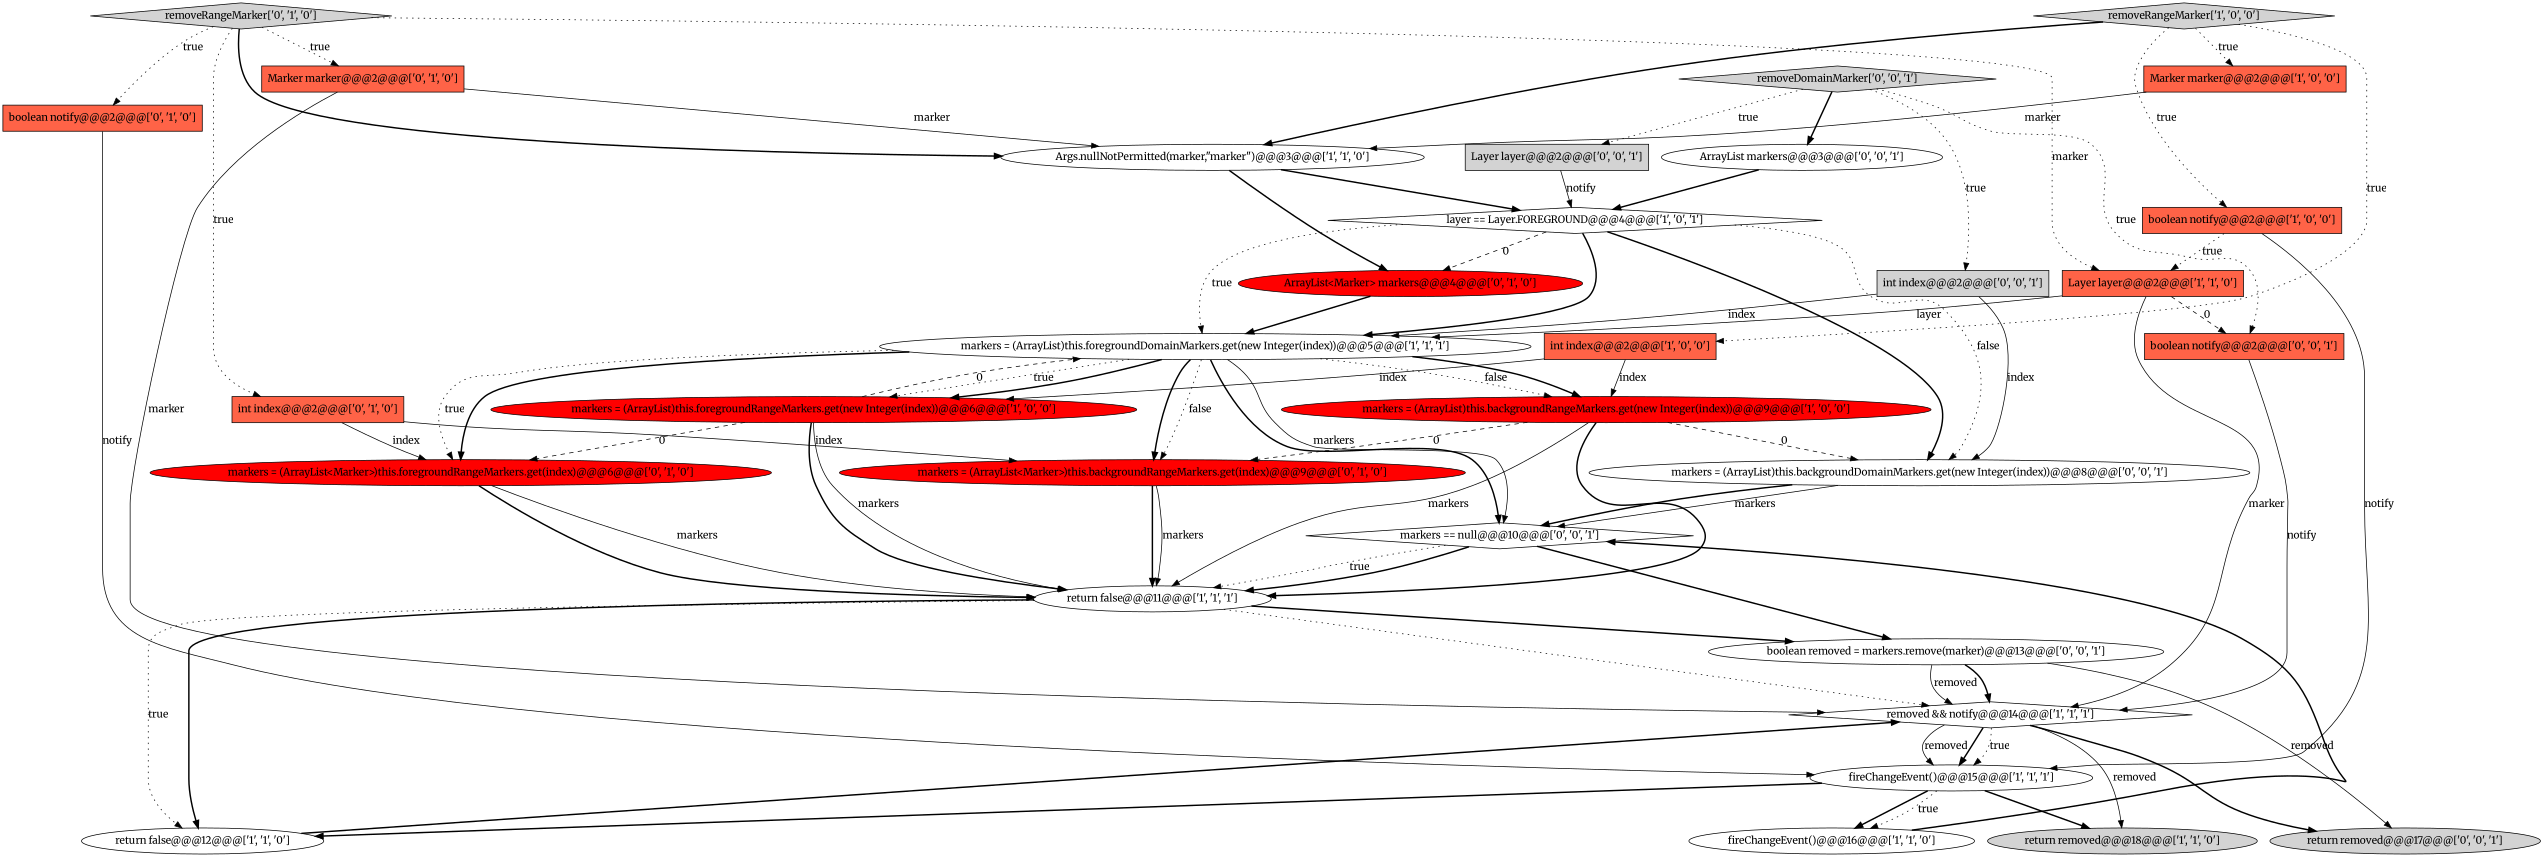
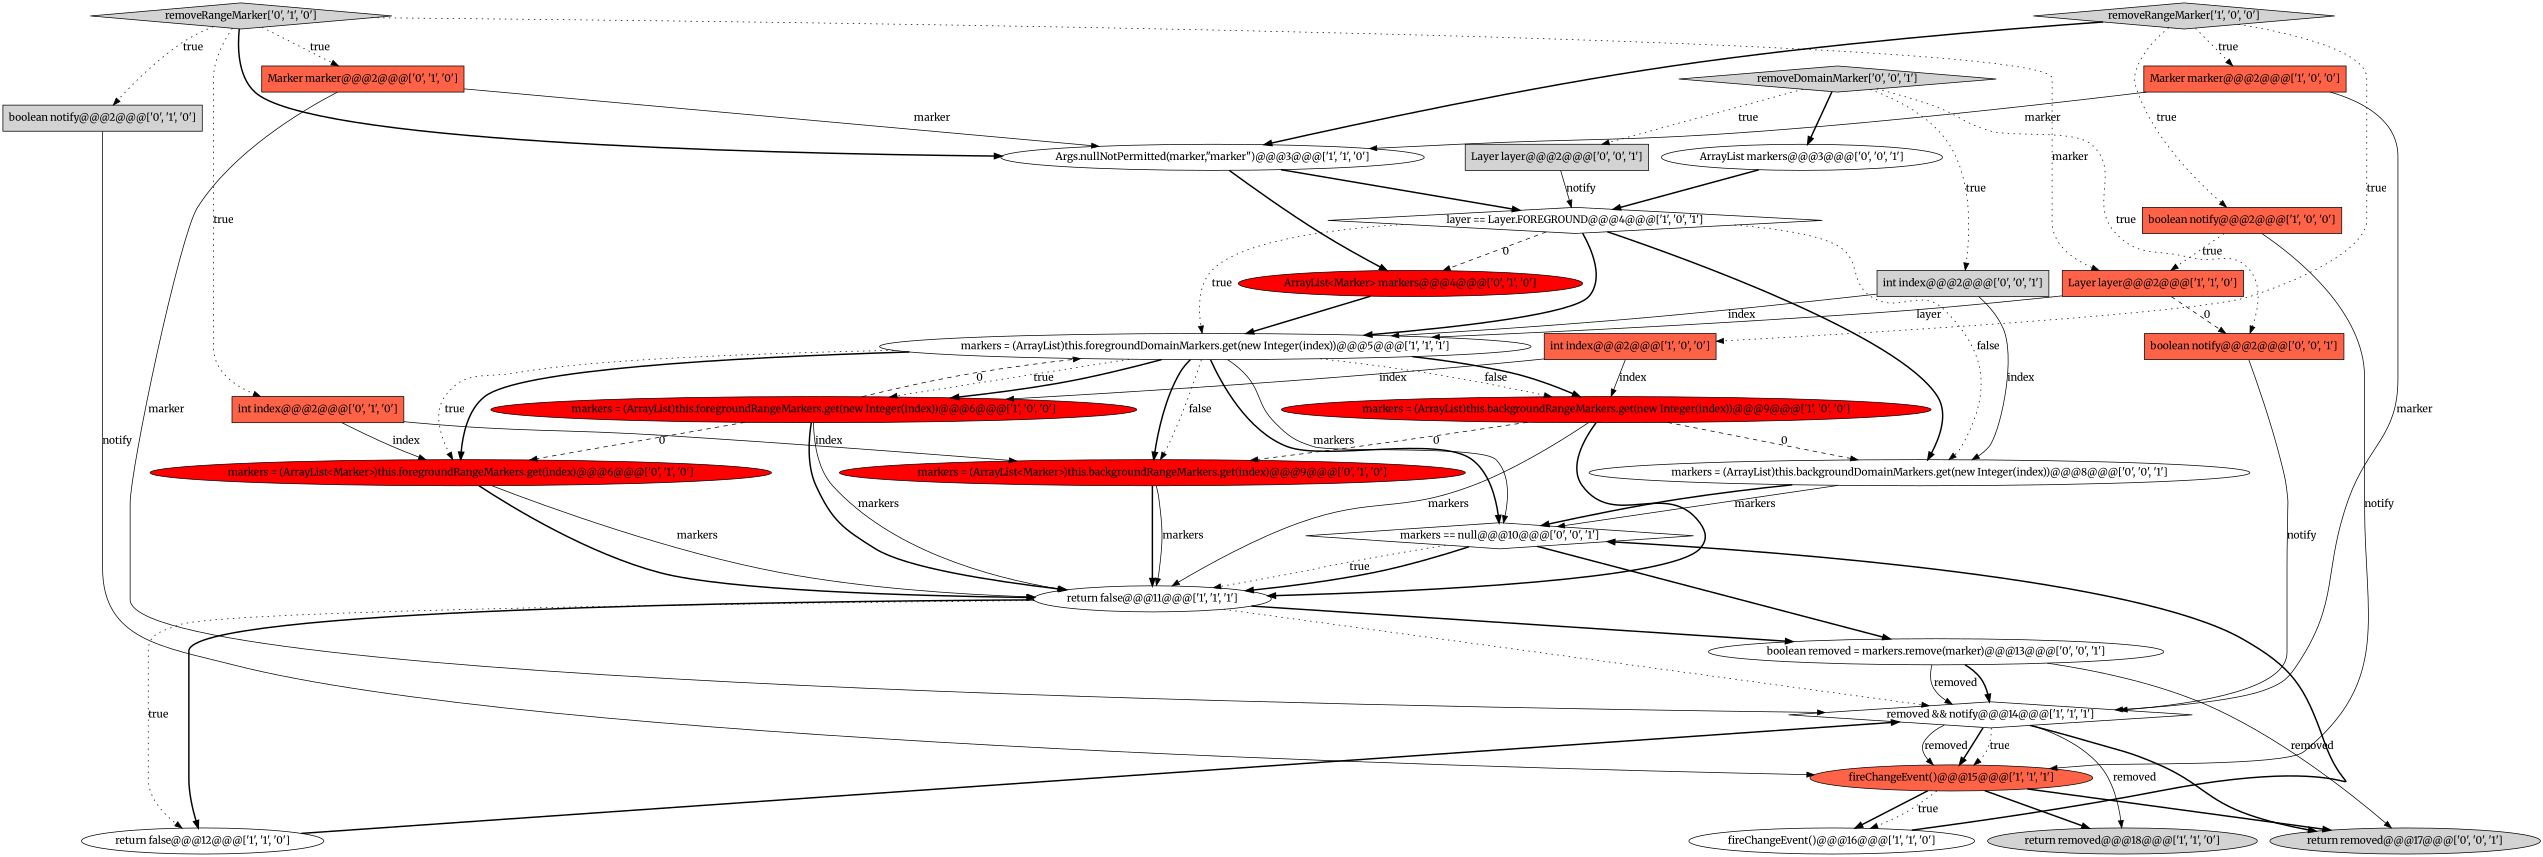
node "boolean notify@@@2@@@['0', '1', '0']": fillcolor tomato -> lightgray
edge "Layer layer@@@2@@@['1', '1', '0']" -> "removed && notify@@@14@@@['1', '1', '1']": now "Marker marker@@@2@@@['1', '0', '0']" -> "removed && notify@@@14@@@['1', '1', '1']"
node "fireChangeEvent()@@@15@@@['1', '1', '1']": fillcolor white -> tomato
edge "fireChangeEvent()@@@15@@@['1', '1', '1']" -> "return false@@@12@@@['1', '1', '0']": now "fireChangeEvent()@@@15@@@['1', '1', '1']" -> "return removed@@@17@@@['0', '0', '1']"
